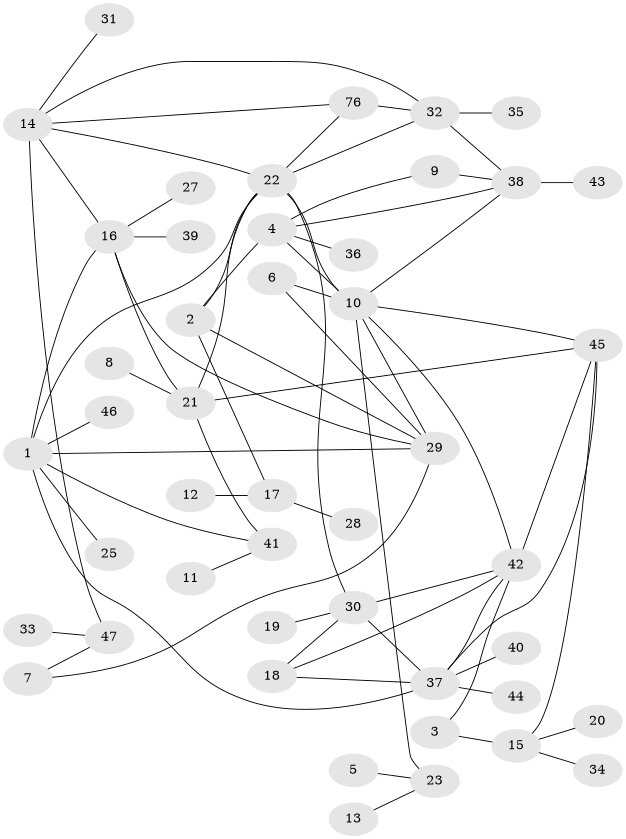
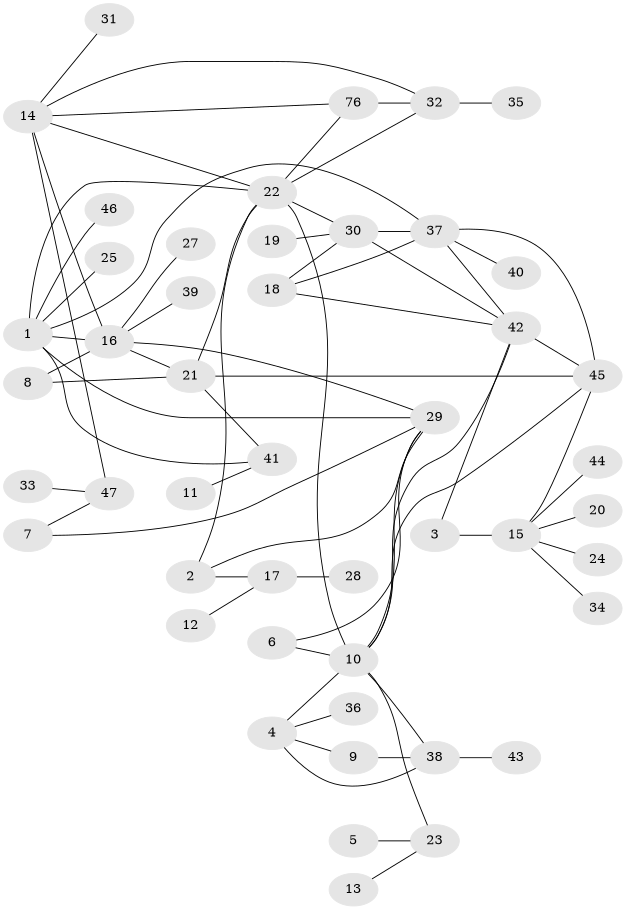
edge "32" -- "38": removed
edge "4" -- "2": removed
edge "16" -- "8": added
node "24": added
edge "37" -- "44": now "15" -- "44"
